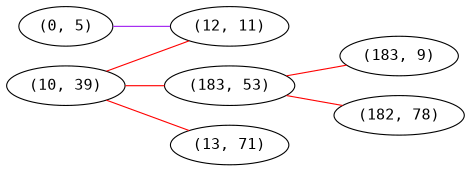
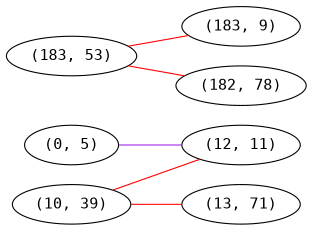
edge "(10, 39)" -- "(183, 53)": removed
